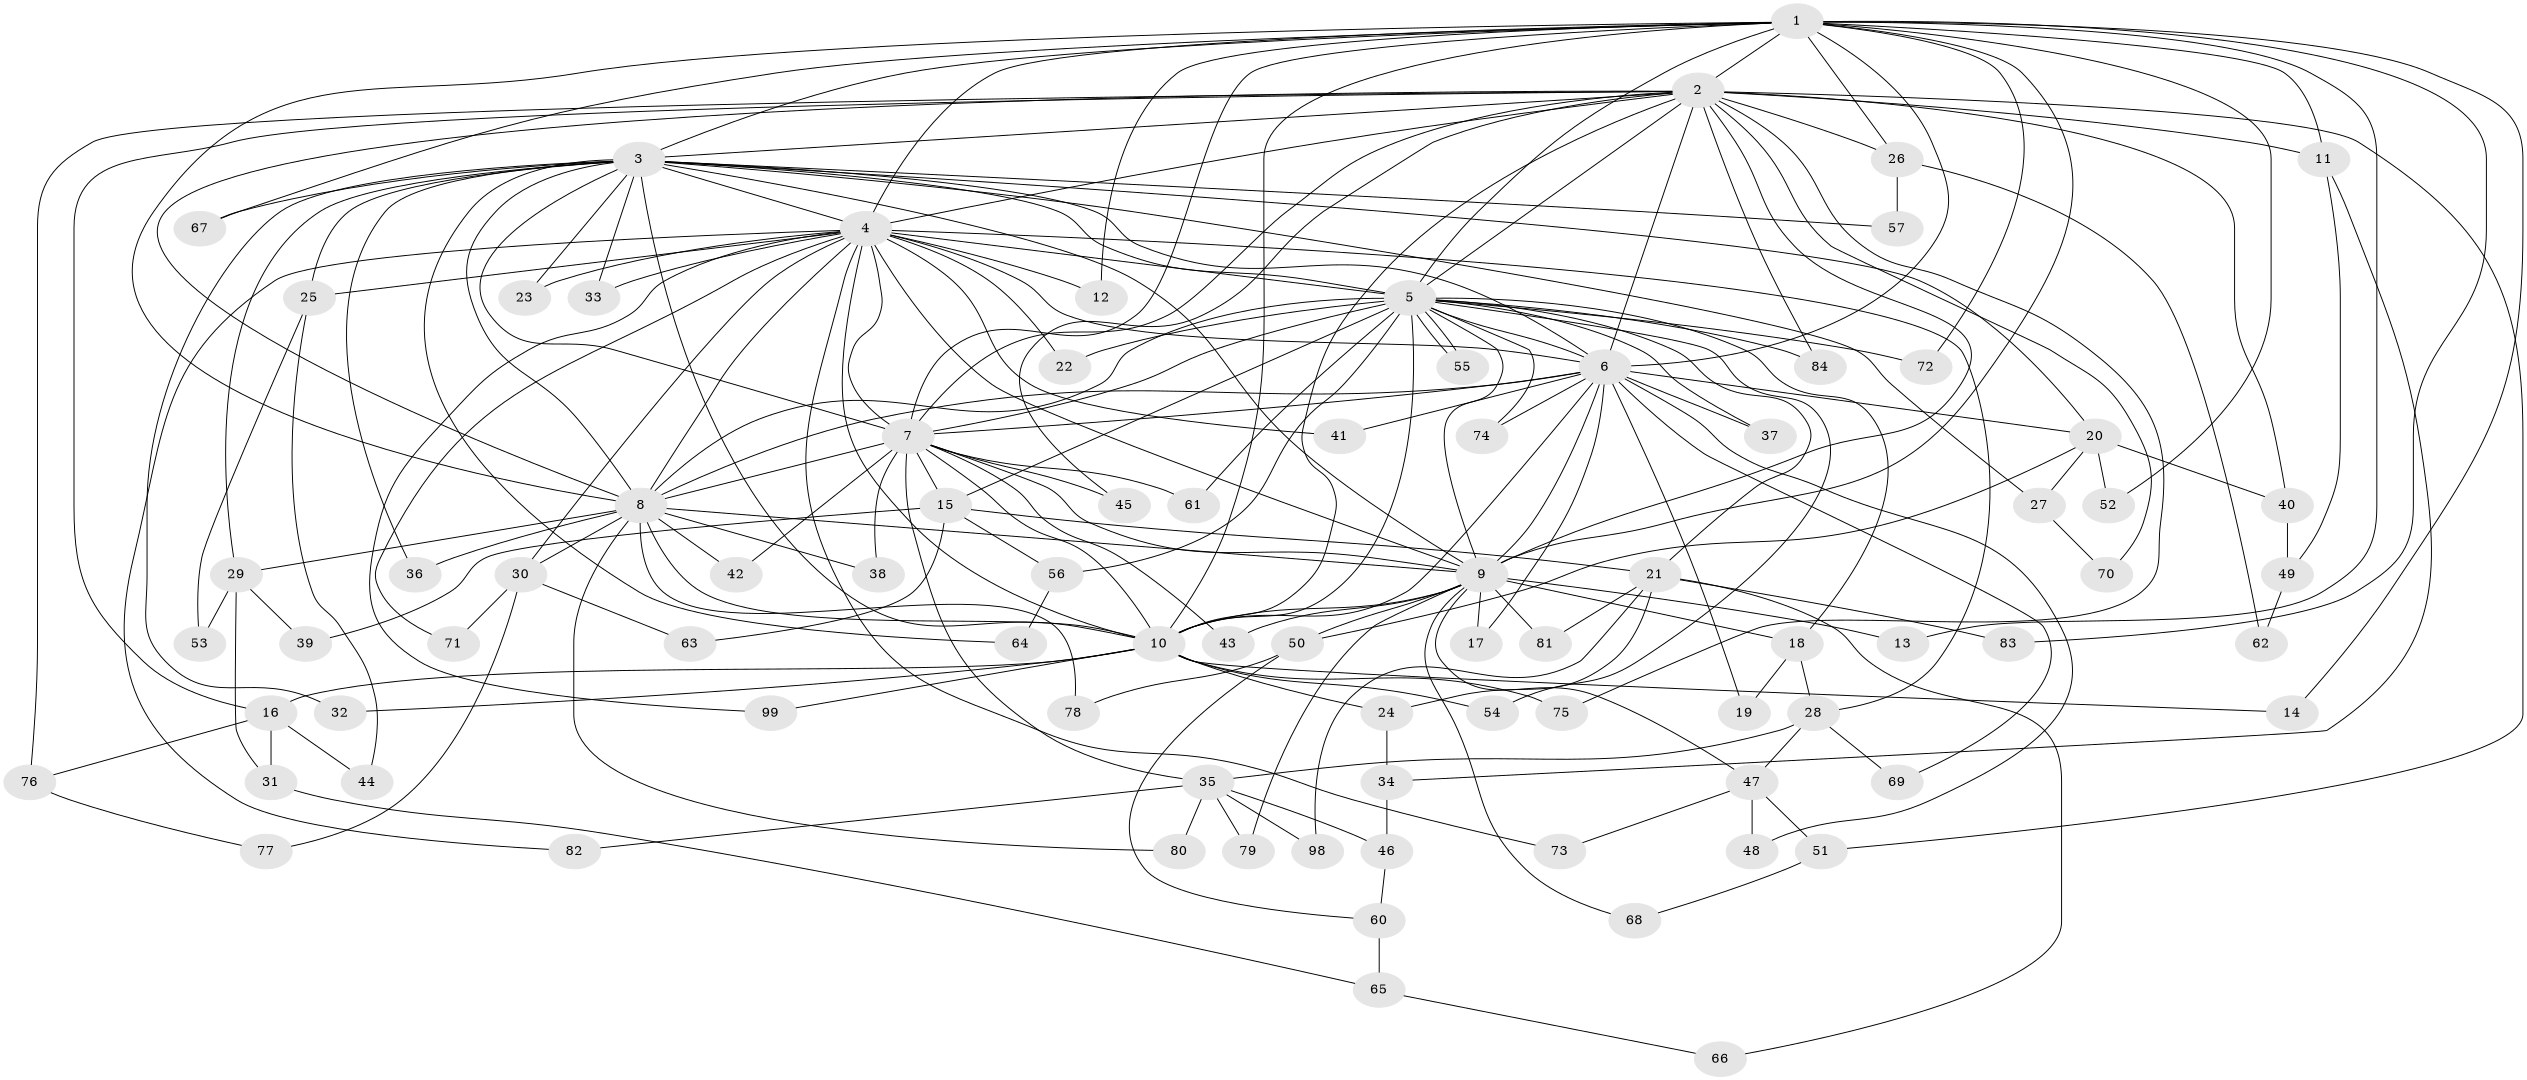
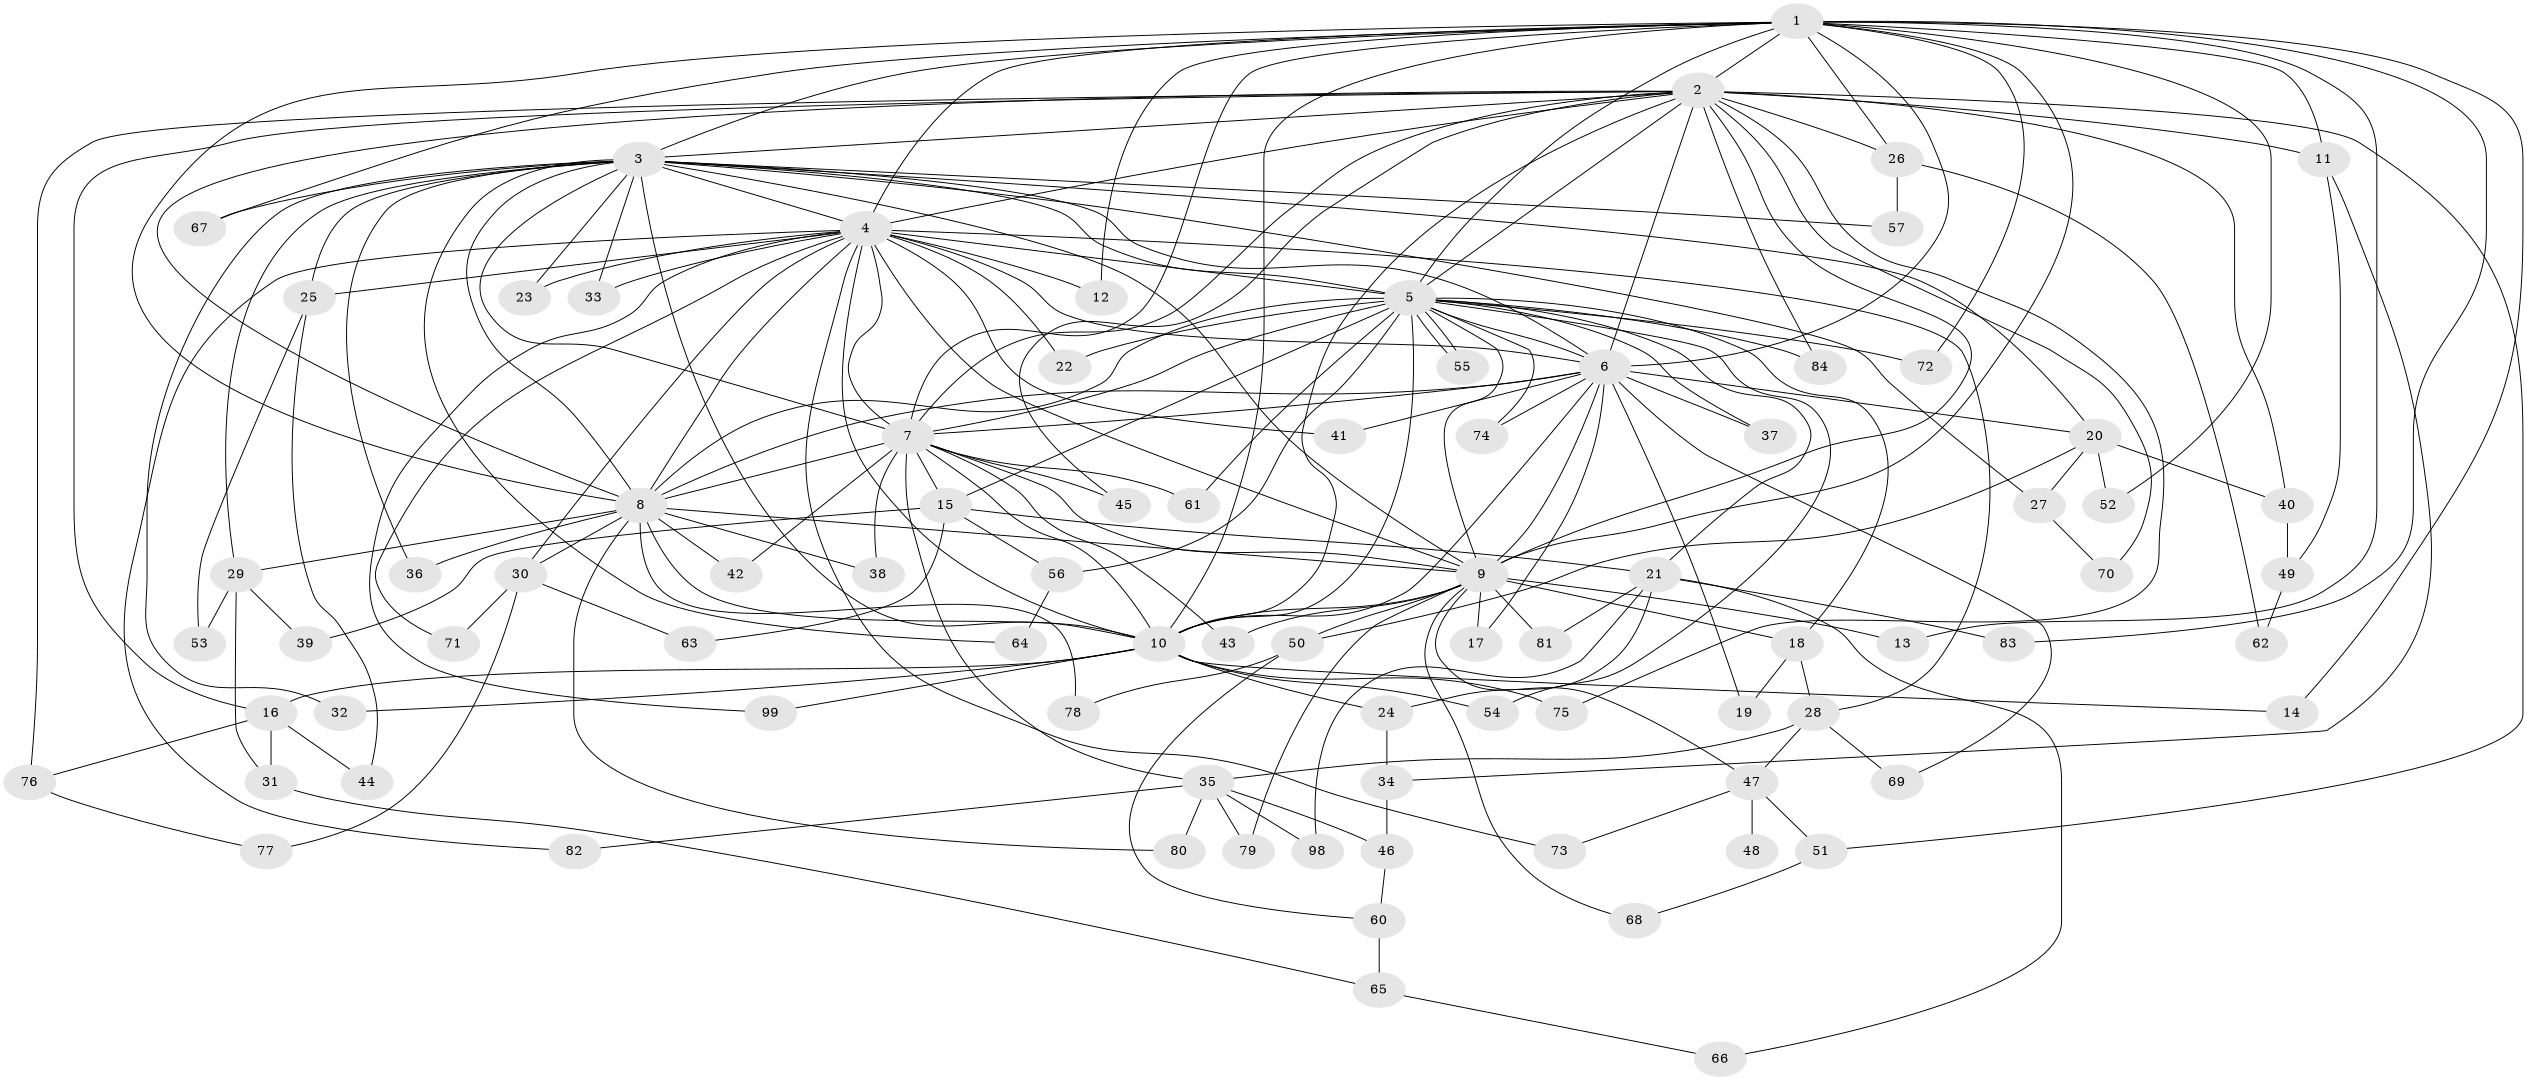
edge "6" -- "48": removed
